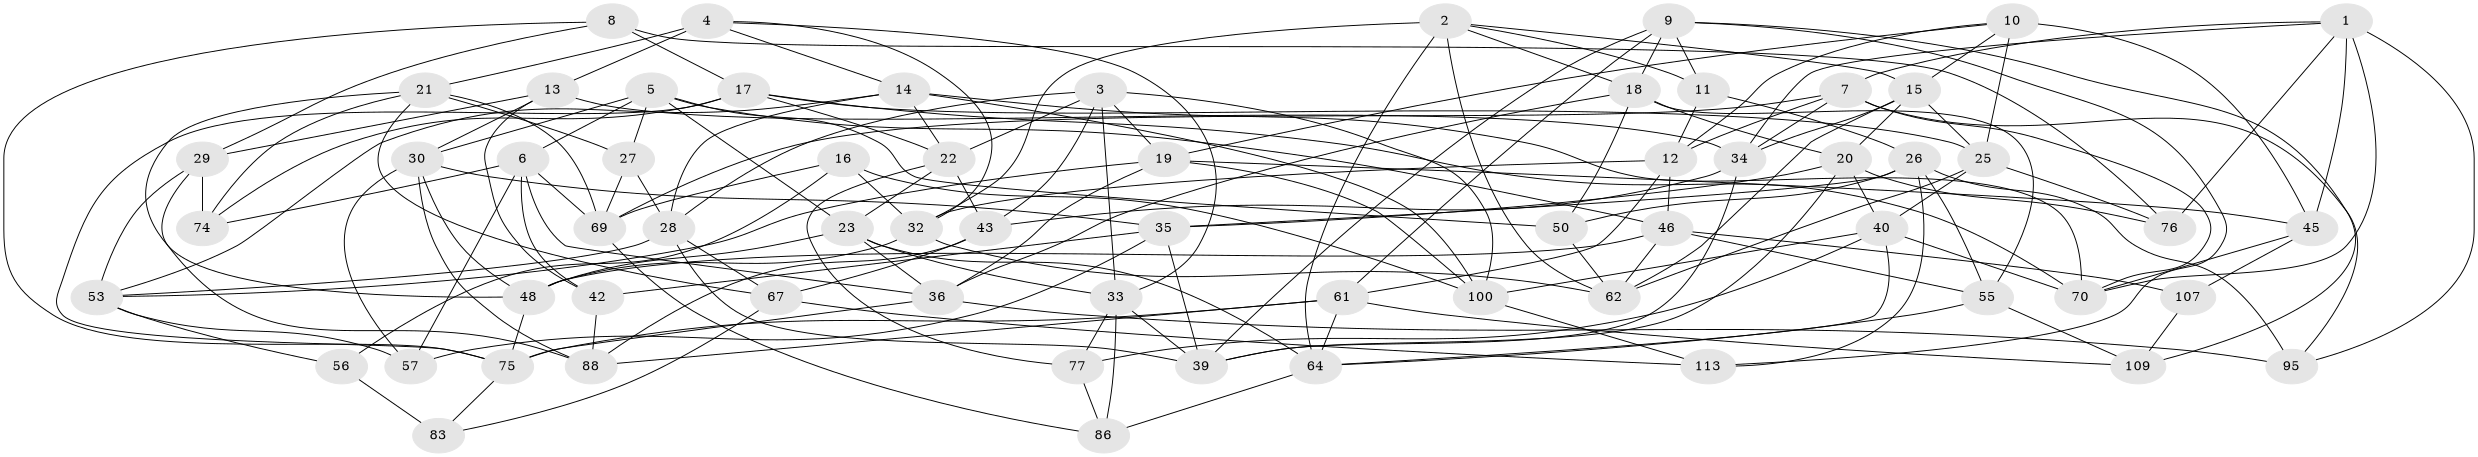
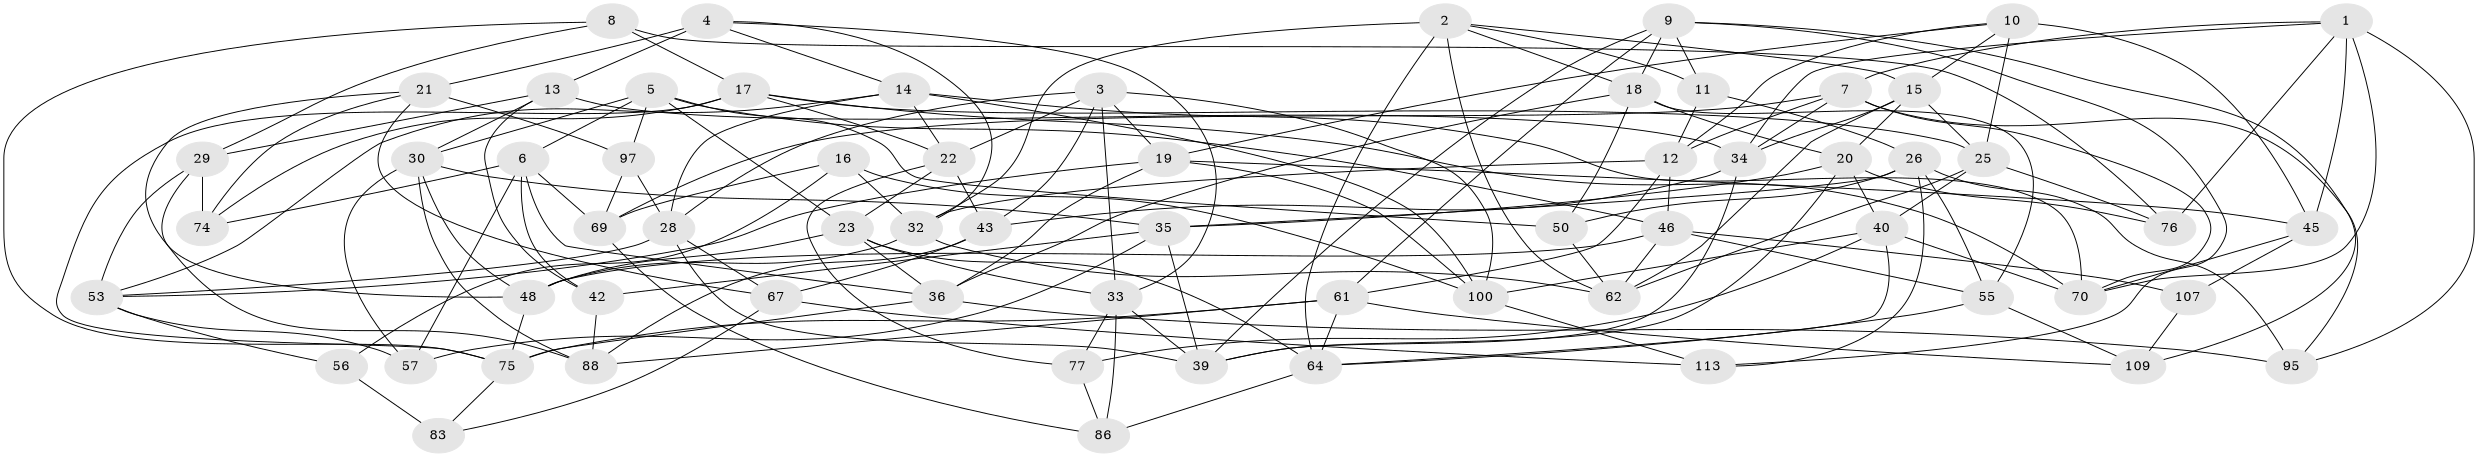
edge "21" -- "69": removed
node "27": label "27" -> "97"
